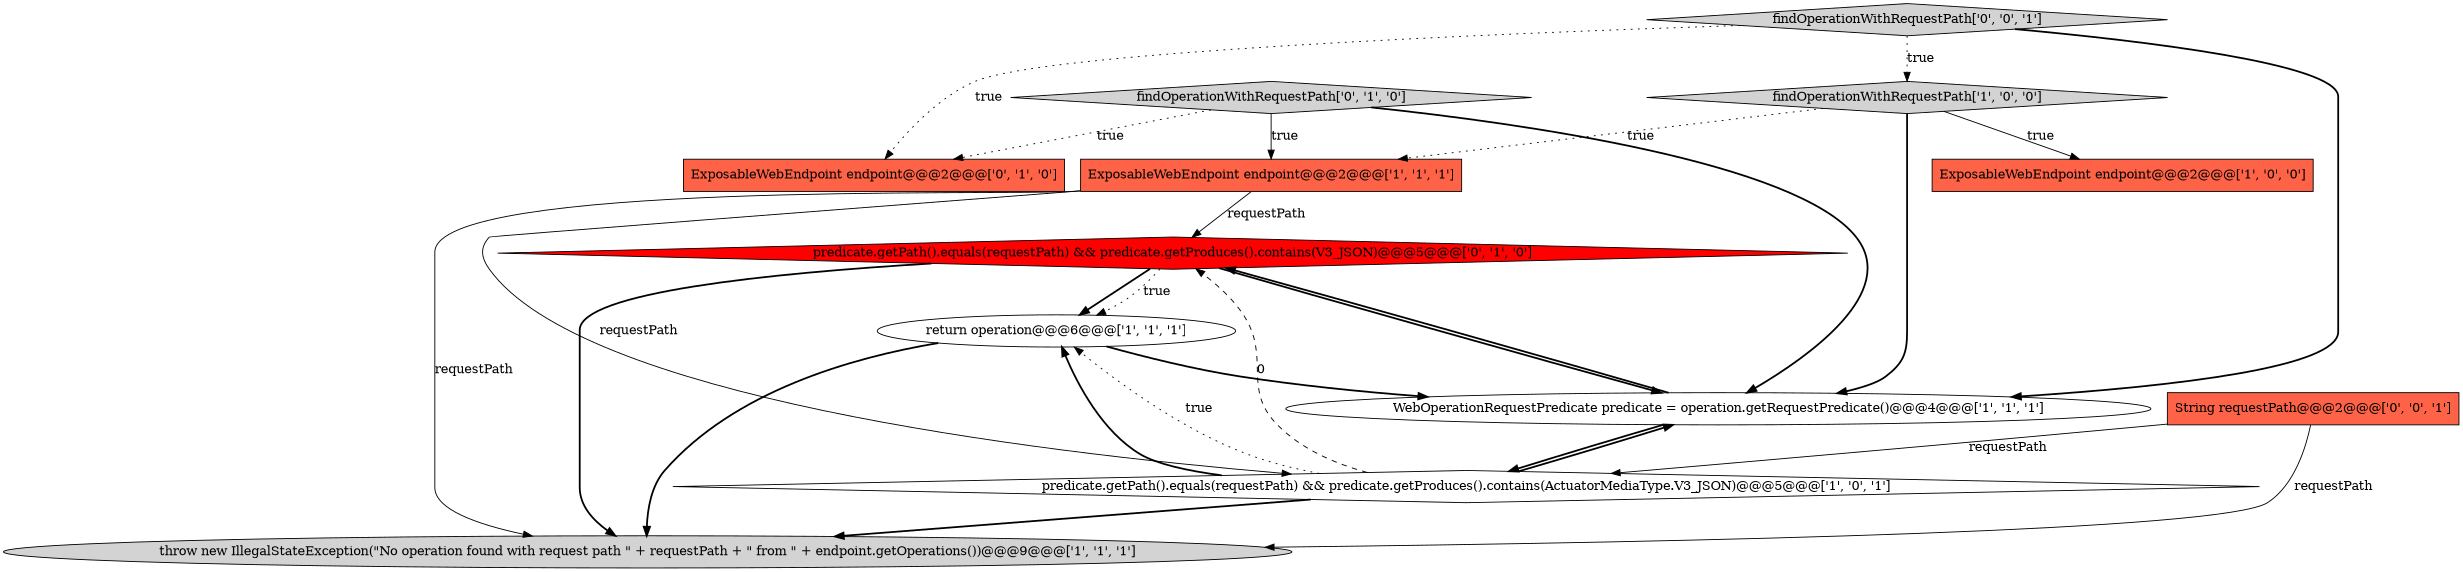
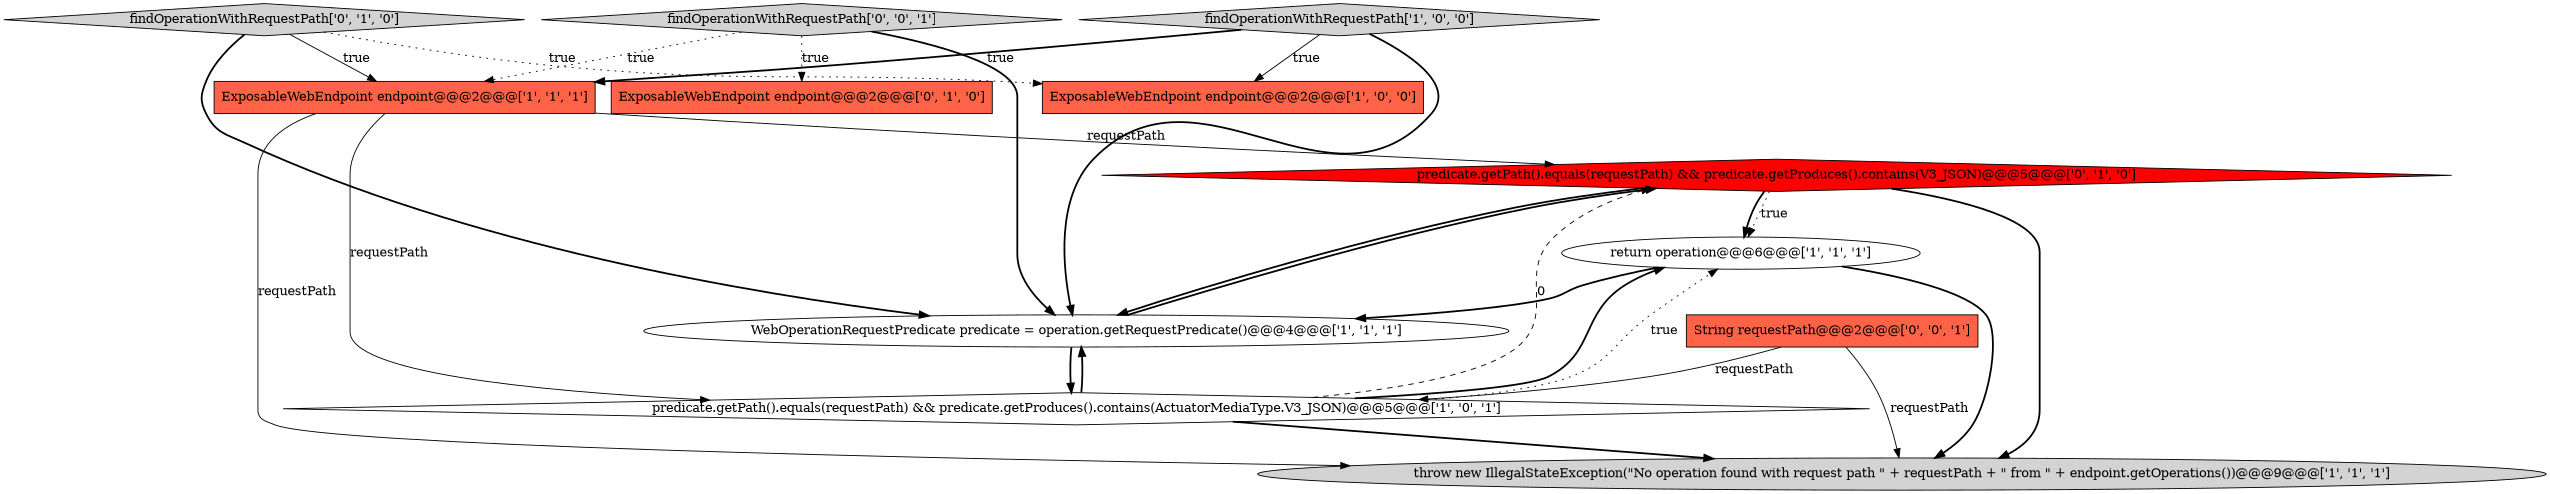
edge "findOperationWithRequestPath['0', '0', '1']" -> "findOperationWithRequestPath['1', '0', '0']": now "findOperationWithRequestPath['0', '0', '1']" -> "ExposableWebEndpoint endpoint@@@2@@@['1', '1', '1']"
edge "findOperationWithRequestPath['1', '0', '0']" -> "ExposableWebEndpoint endpoint@@@2@@@['1', '1', '1']": style dotted -> bold
edge "findOperationWithRequestPath['0', '1', '0']" -> "ExposableWebEndpoint endpoint@@@2@@@['0', '1', '0']": now "findOperationWithRequestPath['0', '1', '0']" -> "ExposableWebEndpoint endpoint@@@2@@@['1', '0', '0']"
